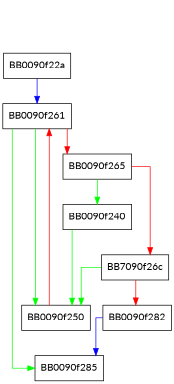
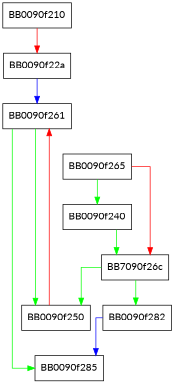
node "BB0090f210": added
edge "BB0090f261" -> "BB0090f265": removed
edge "BB0090f240" -> "BB0090f250": now "BB0090f240" -> "BB7090f26c"
edge "BB7090f26c" -> "BB0090f282": color red -> green
